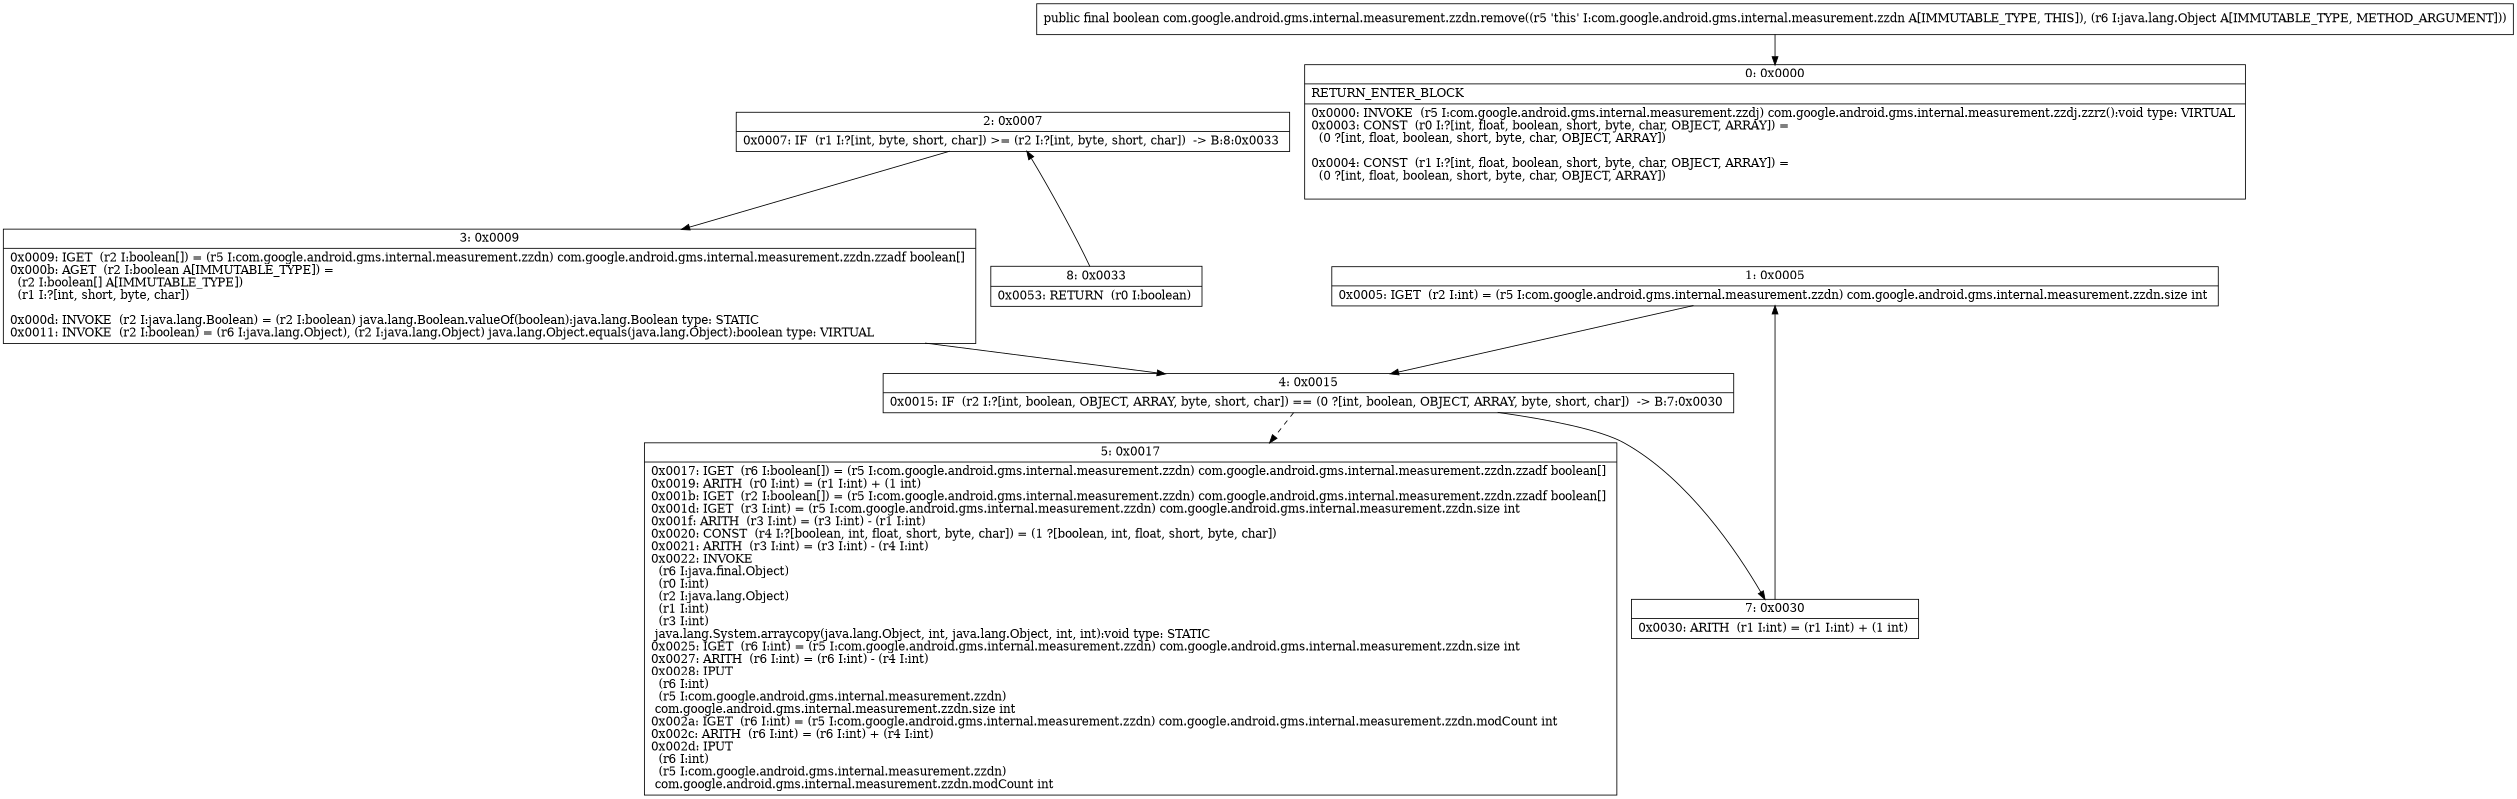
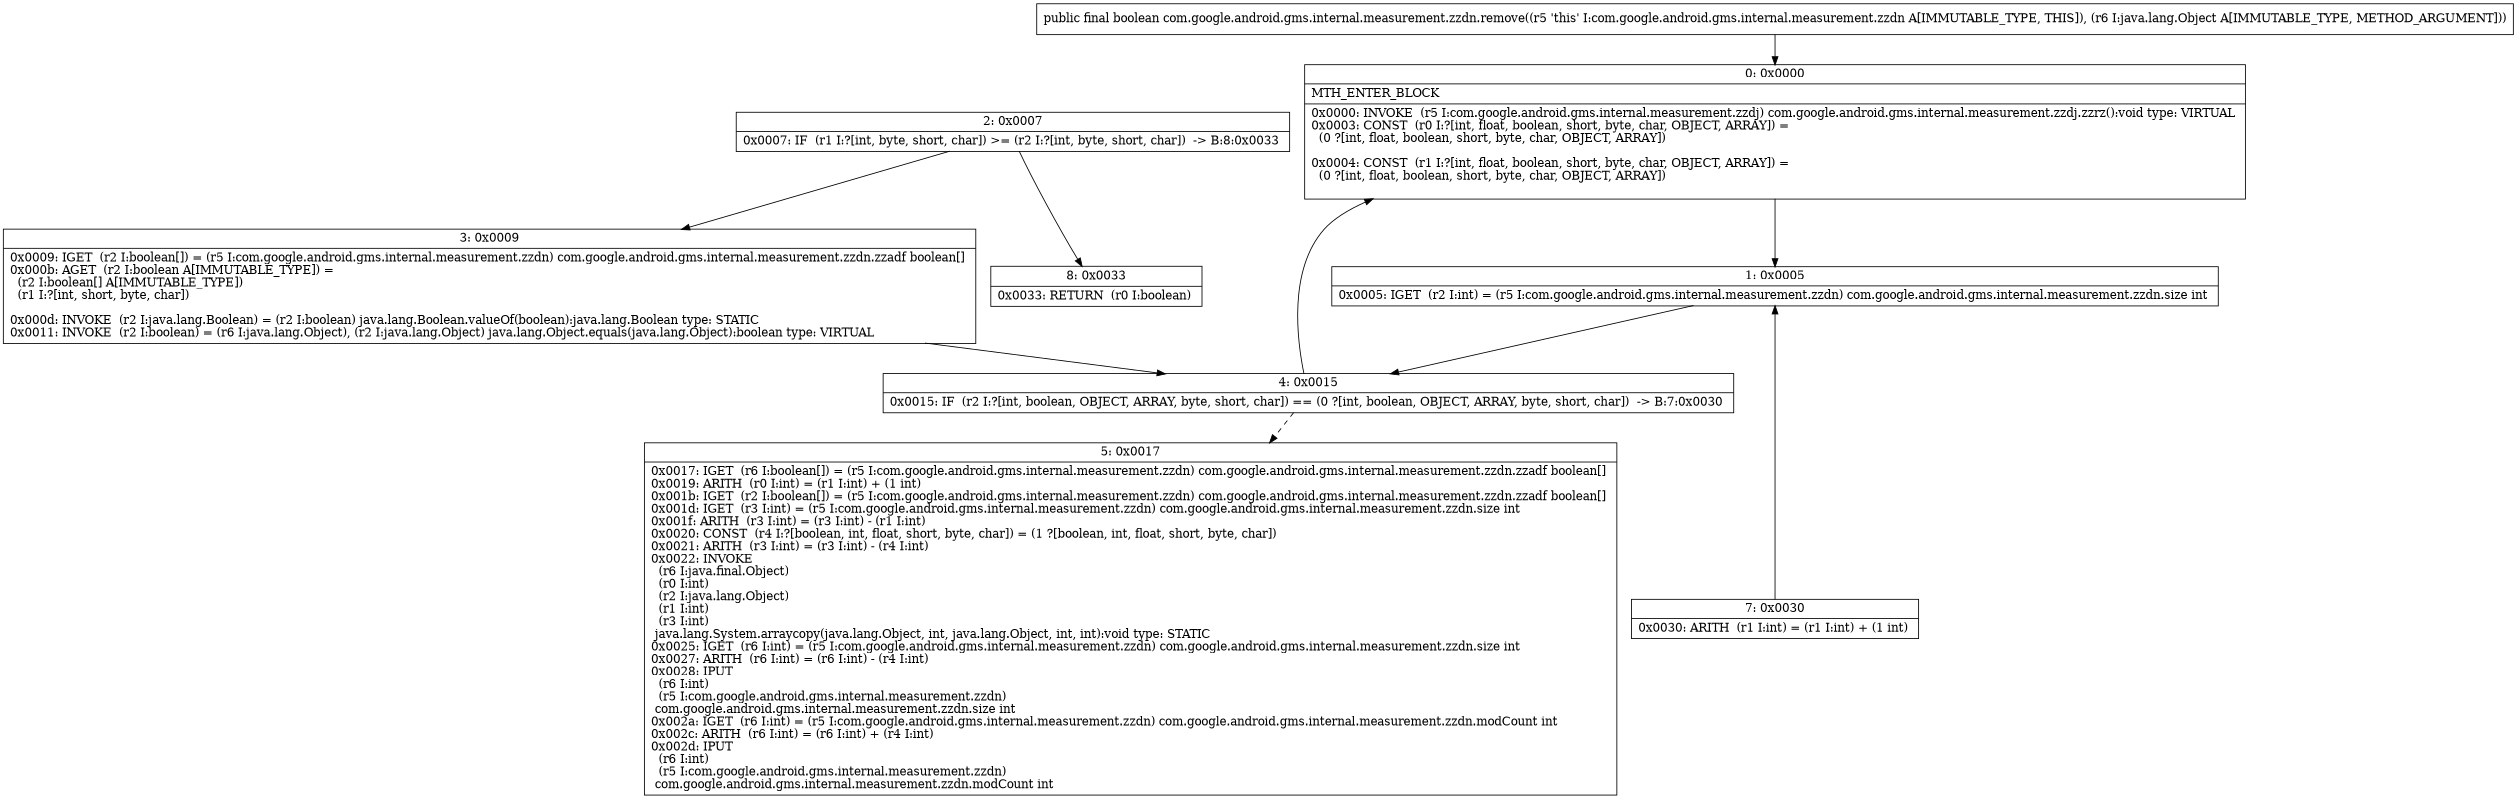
node "0: 0x0000": text "RETURN_ENTER_BLOCK" -> "MTH_ENTER_BLOCK"
edge "8: 0x0033" -> "2: 0x0007": reversed
edge "0: 0x0000" -> "1: 0x0005": added
node "8: 0x0033": text "0x0053: RETURN  (r0 I:boolean)" -> "0x0033: RETURN  (r0 I:boolean)"
edge "4: 0x0015" -> "7: 0x0030": now "4: 0x0015" -> "0: 0x0000"
